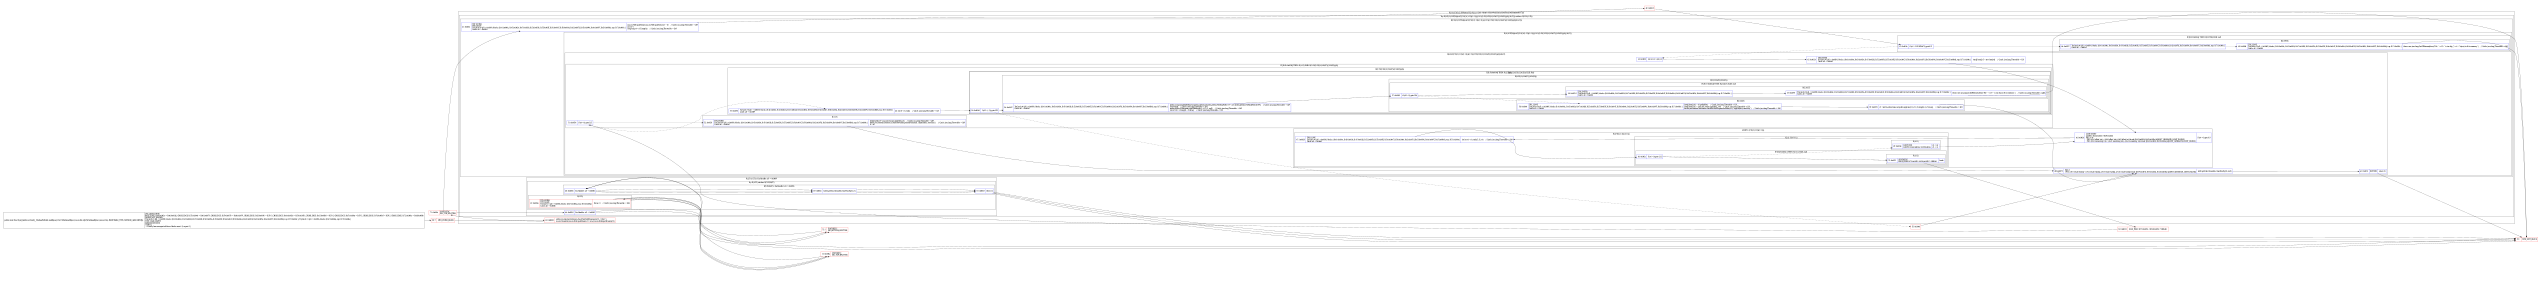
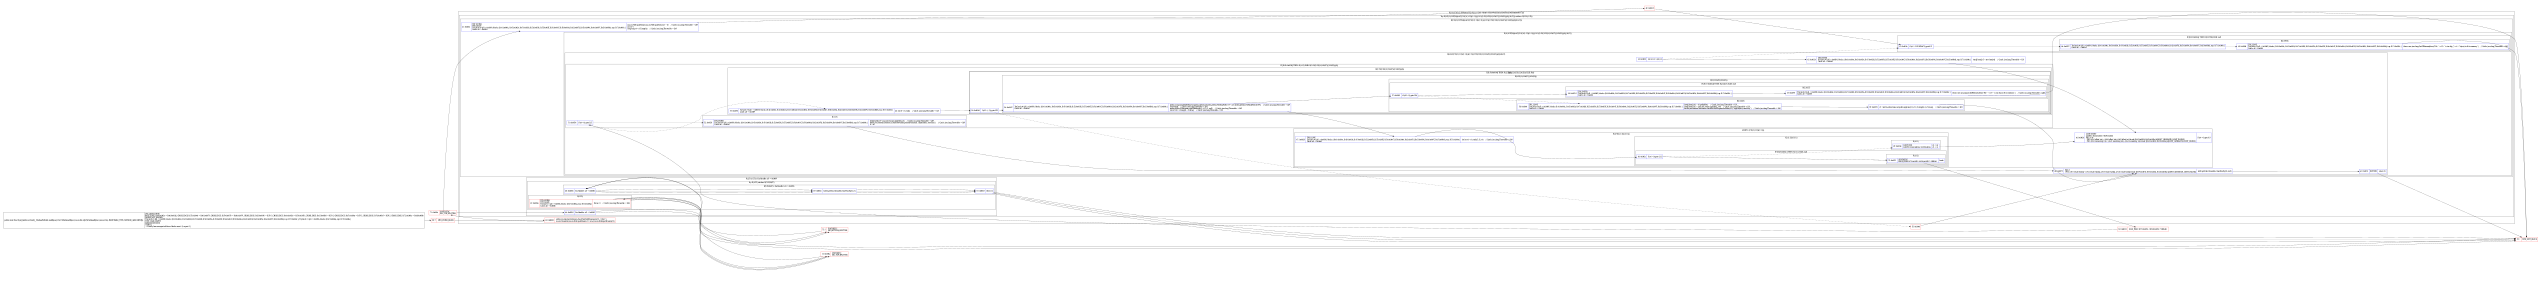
edge "43: 0x001e" -> "44: 0x0022": reversed
edge "46: 0x0026" -> "47: 0x0028": now "56: 0x0047" -> "47: 0x0028"
